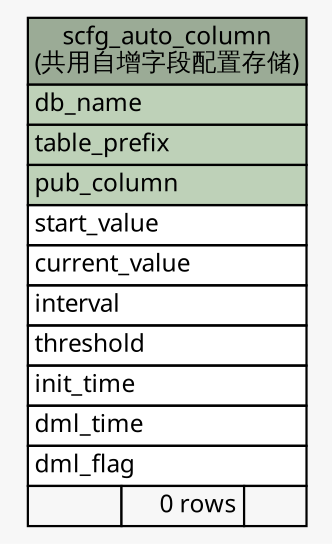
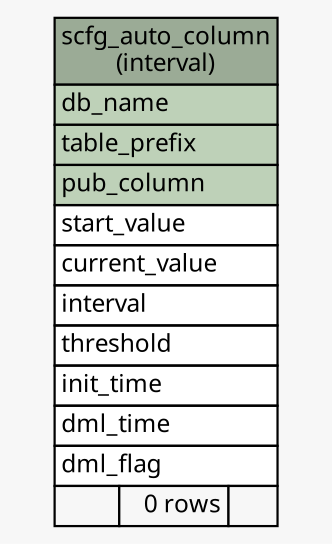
node "scfg_auto_column": text "(共用自增字段配置存储)" -> "(interval)"
